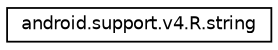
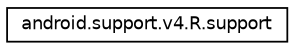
node "android.support.v4.R.string": label "android.support.v4.R.string" -> "android.support.v4.R.support"
